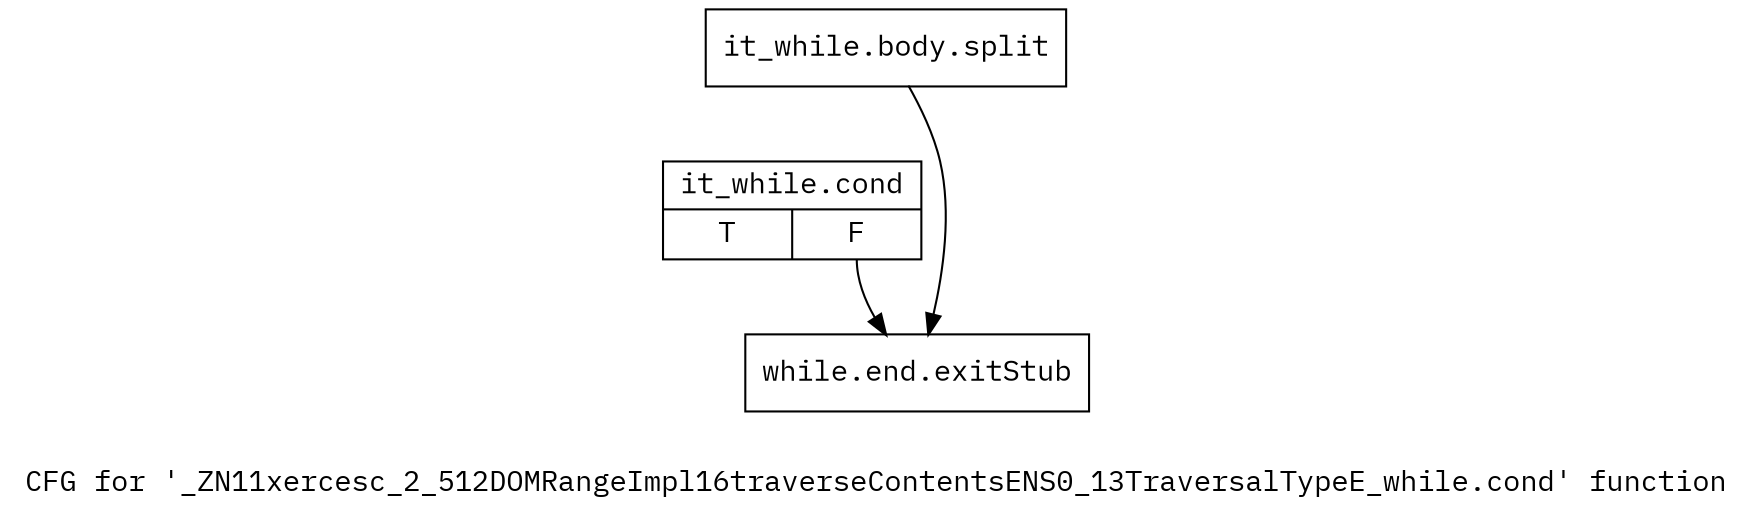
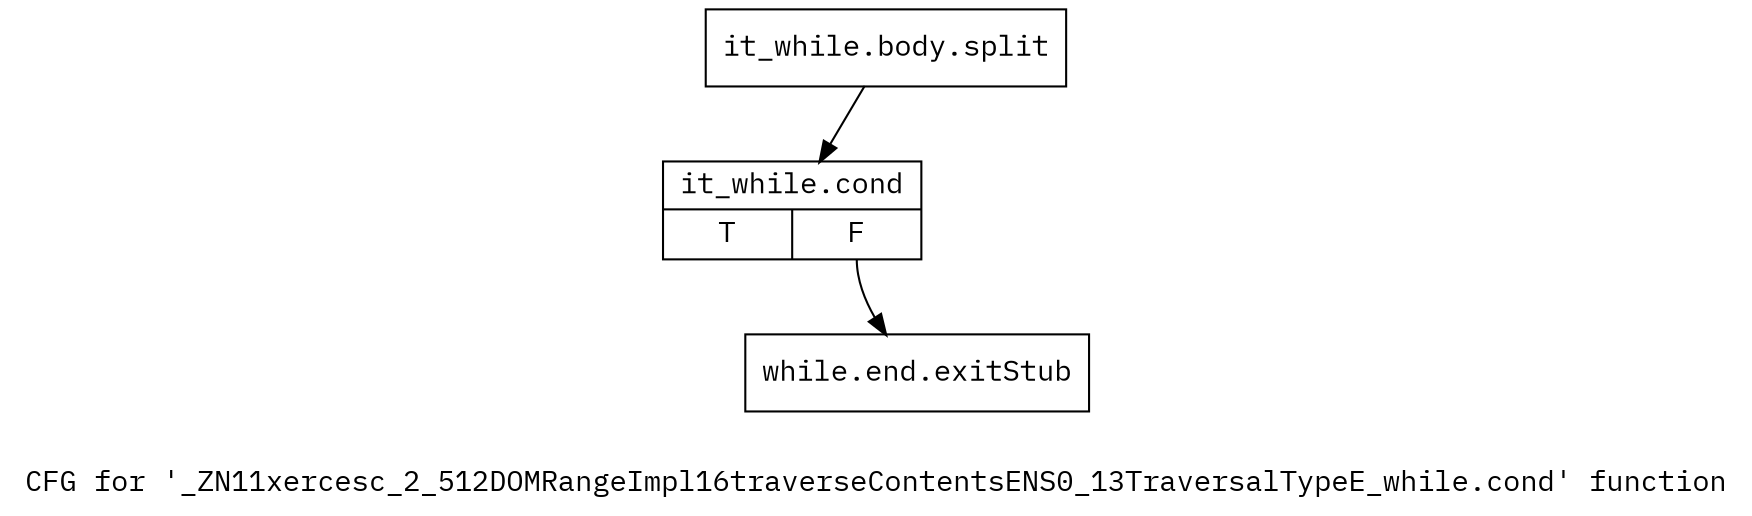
edge "it_while.body.split" -> "while.end.exitStub": now "it_while.body.split" -> "it_while.cond"
